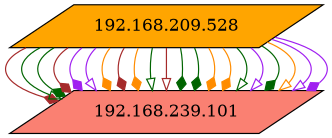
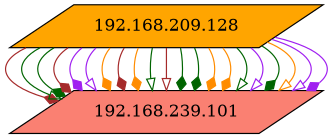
node "192.168.209.528": label "192.168.209.528" -> "192.168.209.128"
